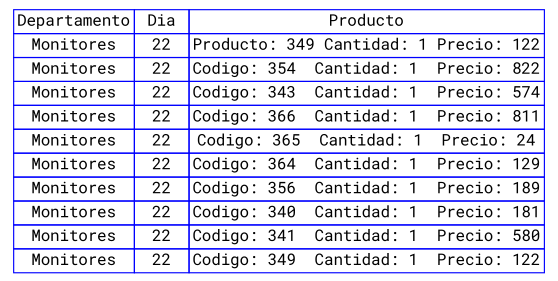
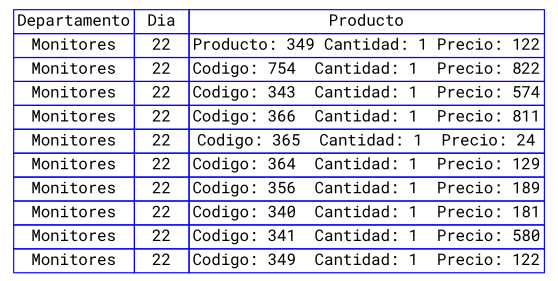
node "Departamento": text "Codigo: 354  Cantidad: 1  Precio: 822" -> "Codigo: 754  Cantidad: 1  Precio: 822"
